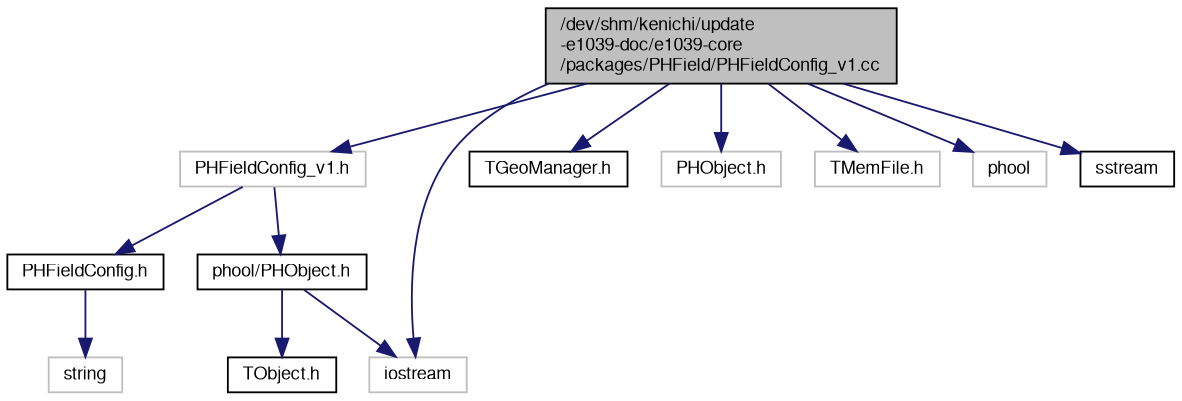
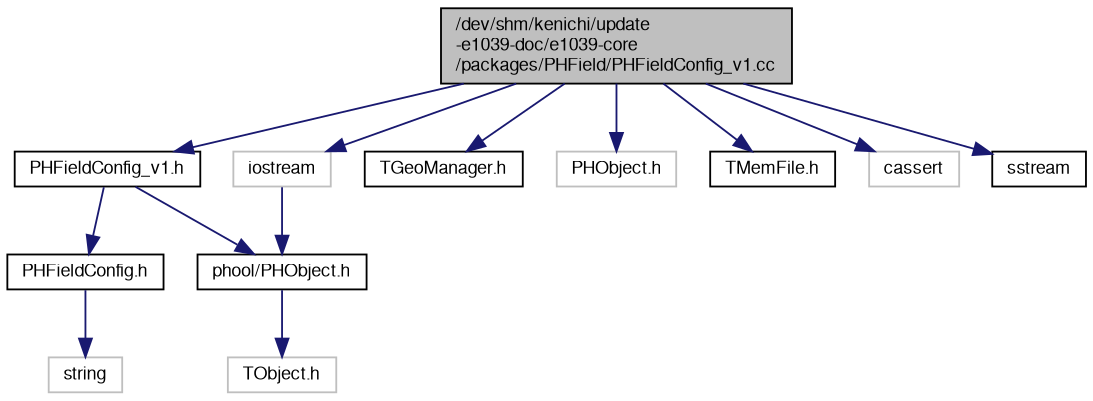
node "PHFieldConfig_v1.h": color grey75 -> black
node "TMemFile.h": color grey75 -> black
node "phool": label "phool" -> "cassert"
edge "phool/PHObject.h" -> "iostream": reversed
node "TObject.h": color black -> grey75
